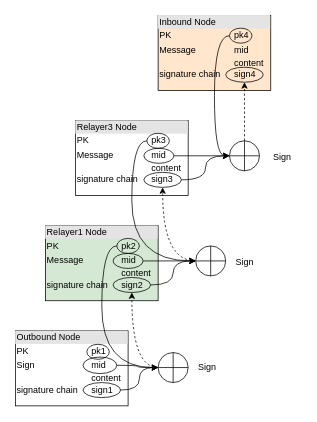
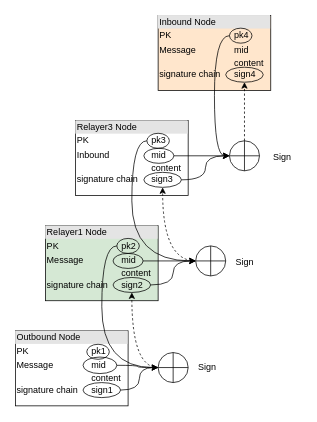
node "Relayer3 Node PK pk3 Message mid signature chain content sign3": label "Relayer3 Node PK pk3 Message mid signature chain content sign3" -> "Relayer3 Node PK pk3 Inbound mid signature chain content sign3"
node "Outbound Node PK pk1 Sign mid signature chain content sign1": label "Outbound Node PK pk1 Sign mid signature chain content sign1" -> "Outbound Node PK pk1 Message mid signature chain content sign1"
